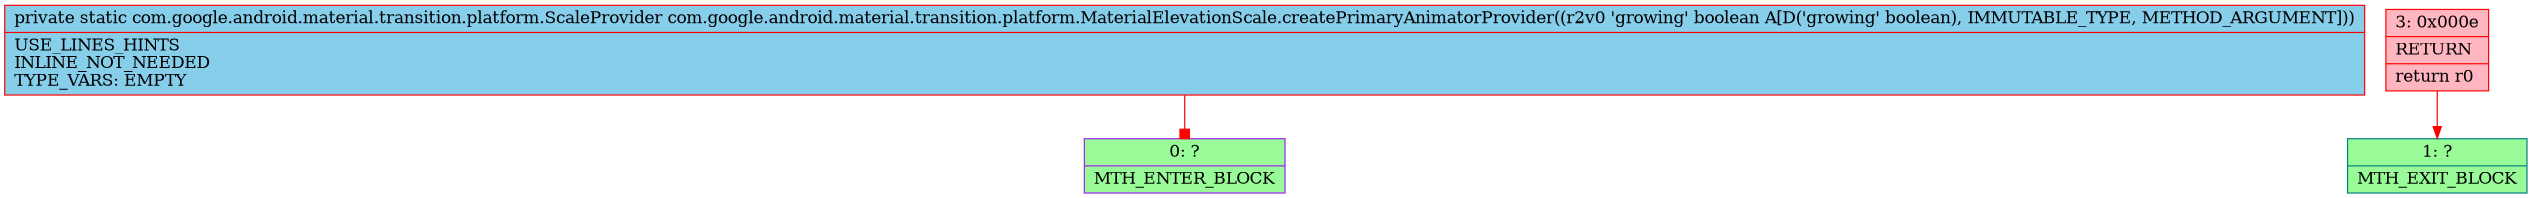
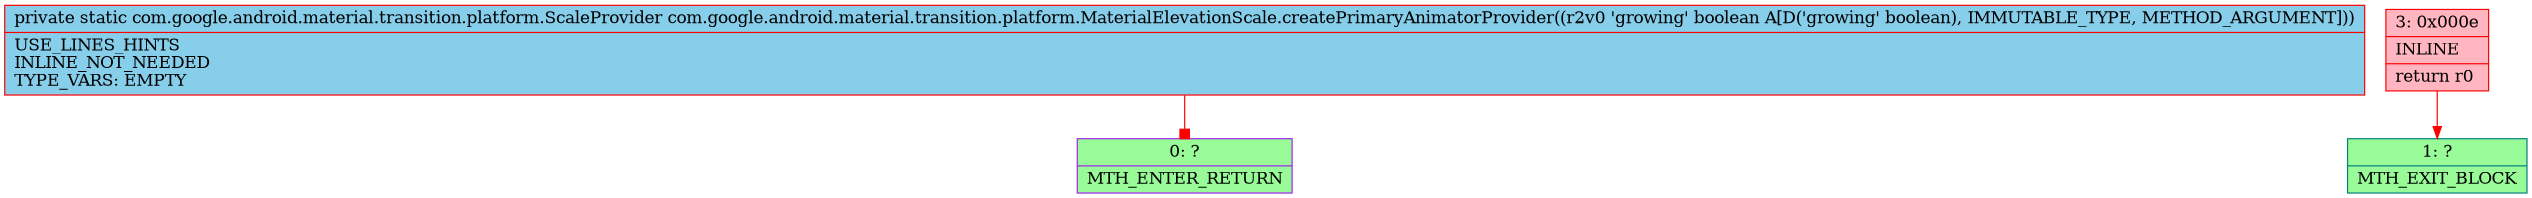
node "3: 0x000e": text "RETURN" -> "INLINE"
node "0: ?": text "MTH_ENTER_BLOCK" -> "MTH_ENTER_RETURN"
